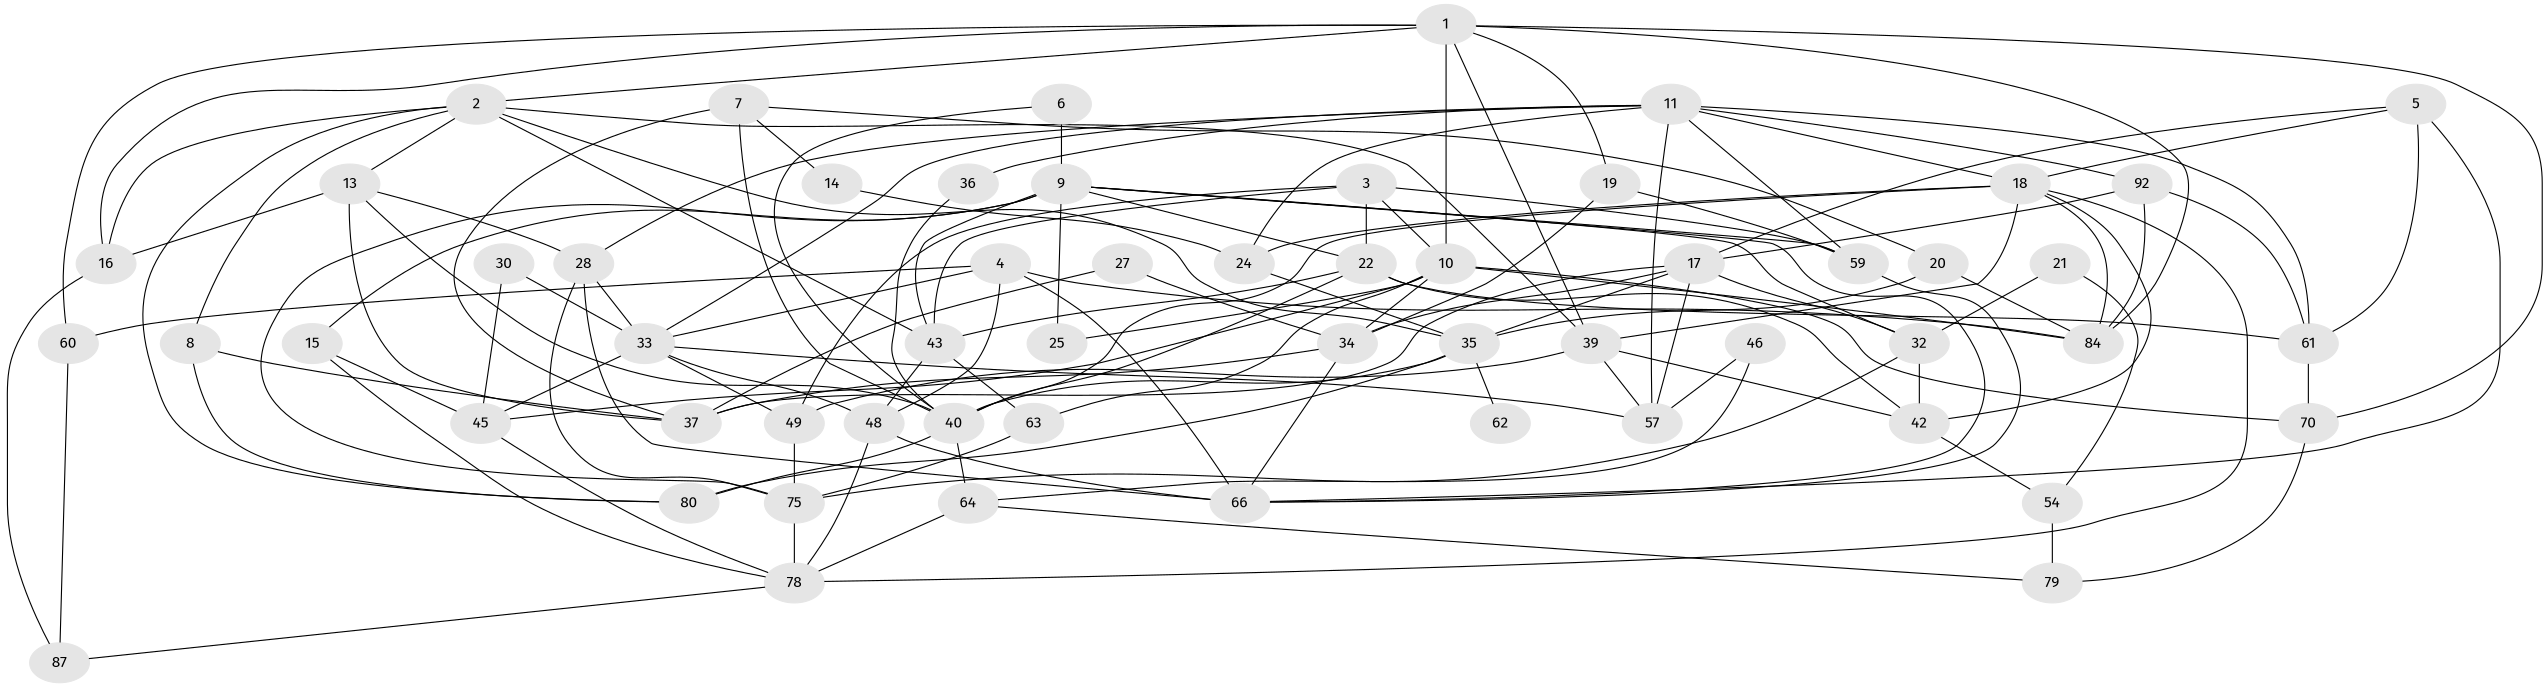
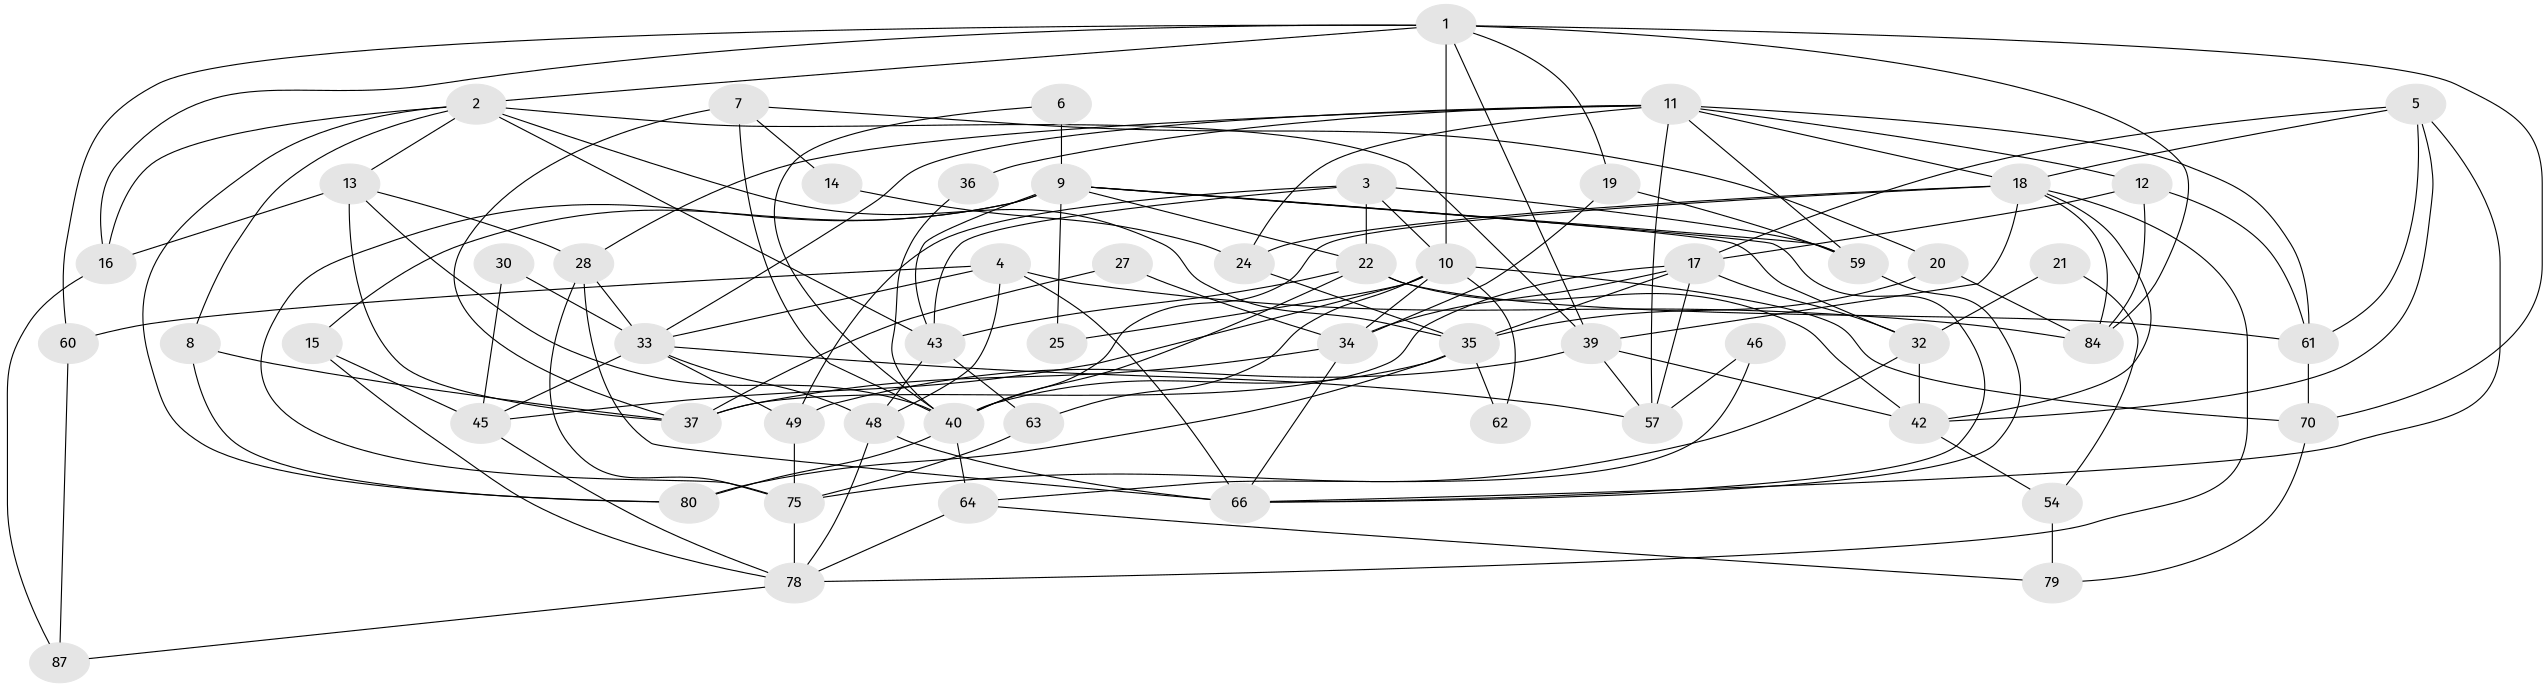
node "92": label "92" -> "12"
edge "10" -- "84": now "10" -- "62"
edge "5" -- "42": added
